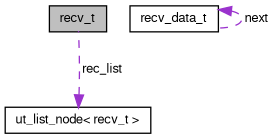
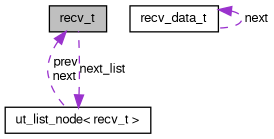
edge "recv_t" -> "ut_list_node< recv_t >": label " rec_list" -> " next_list"
edge "ut_list_node< recv_t >" -> "recv_t": added, label "prev next"
